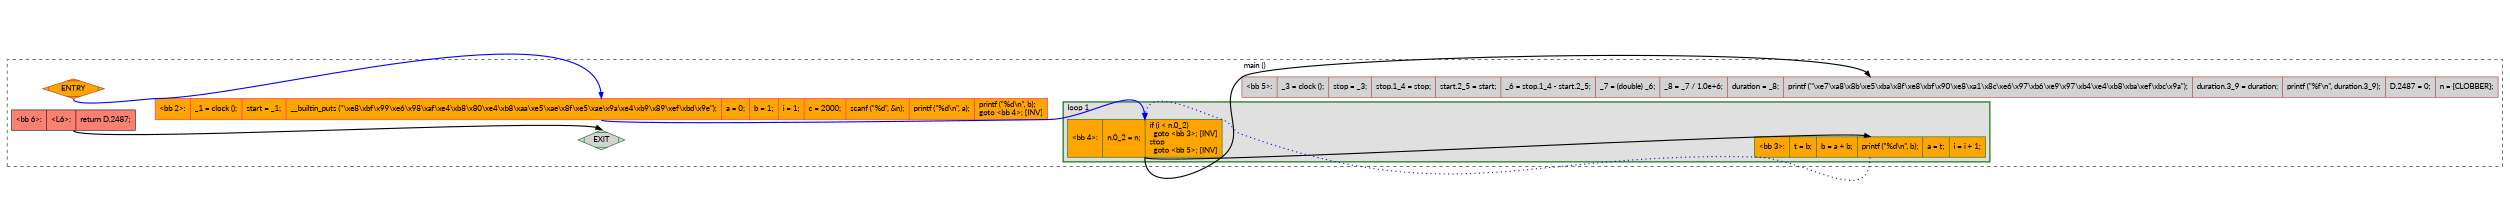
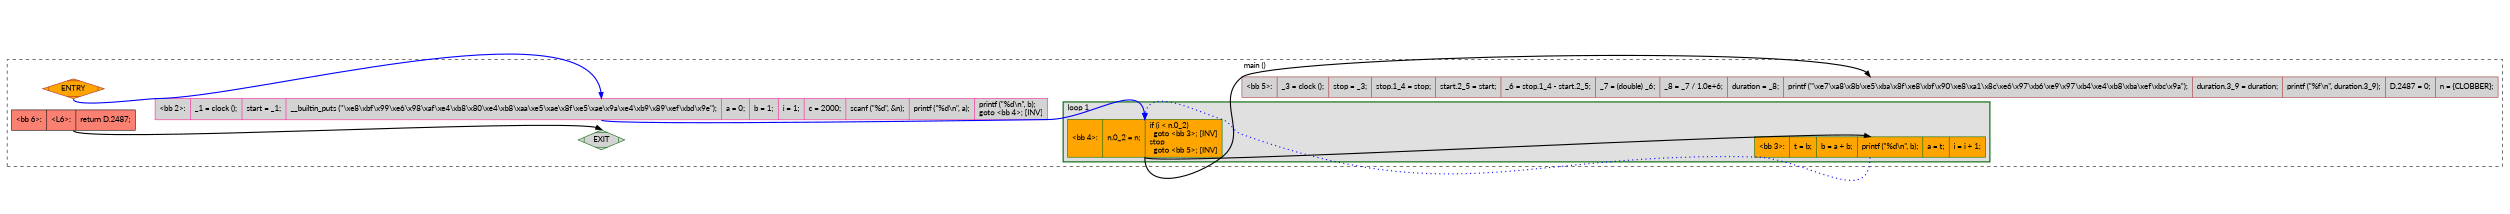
node "<bb 2>:": fillcolor orange -> lightgrey
